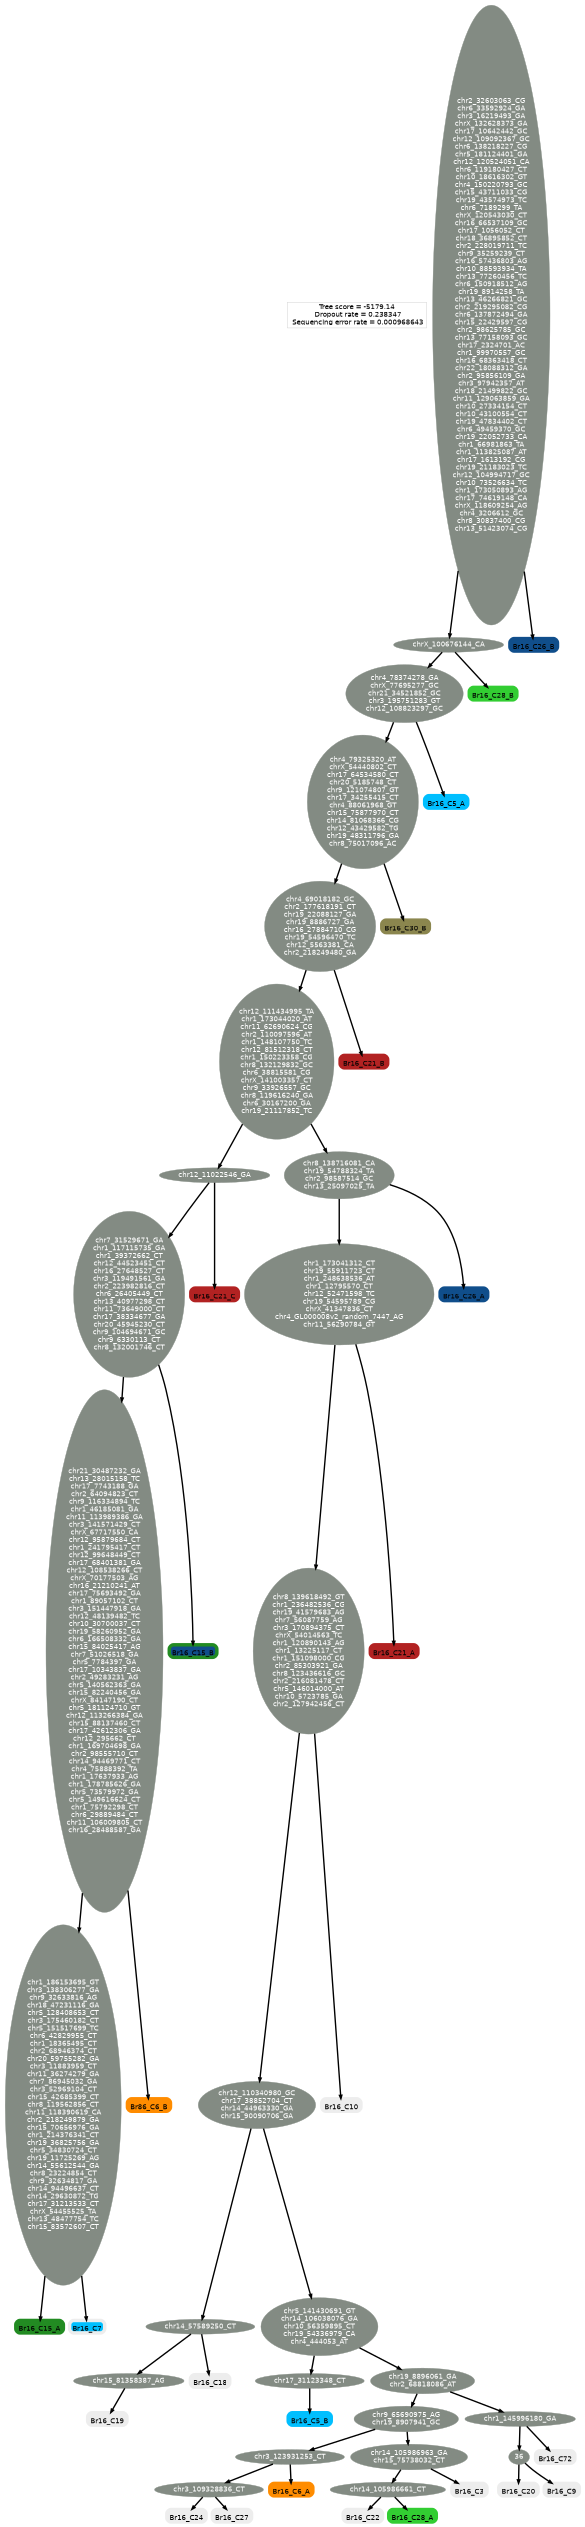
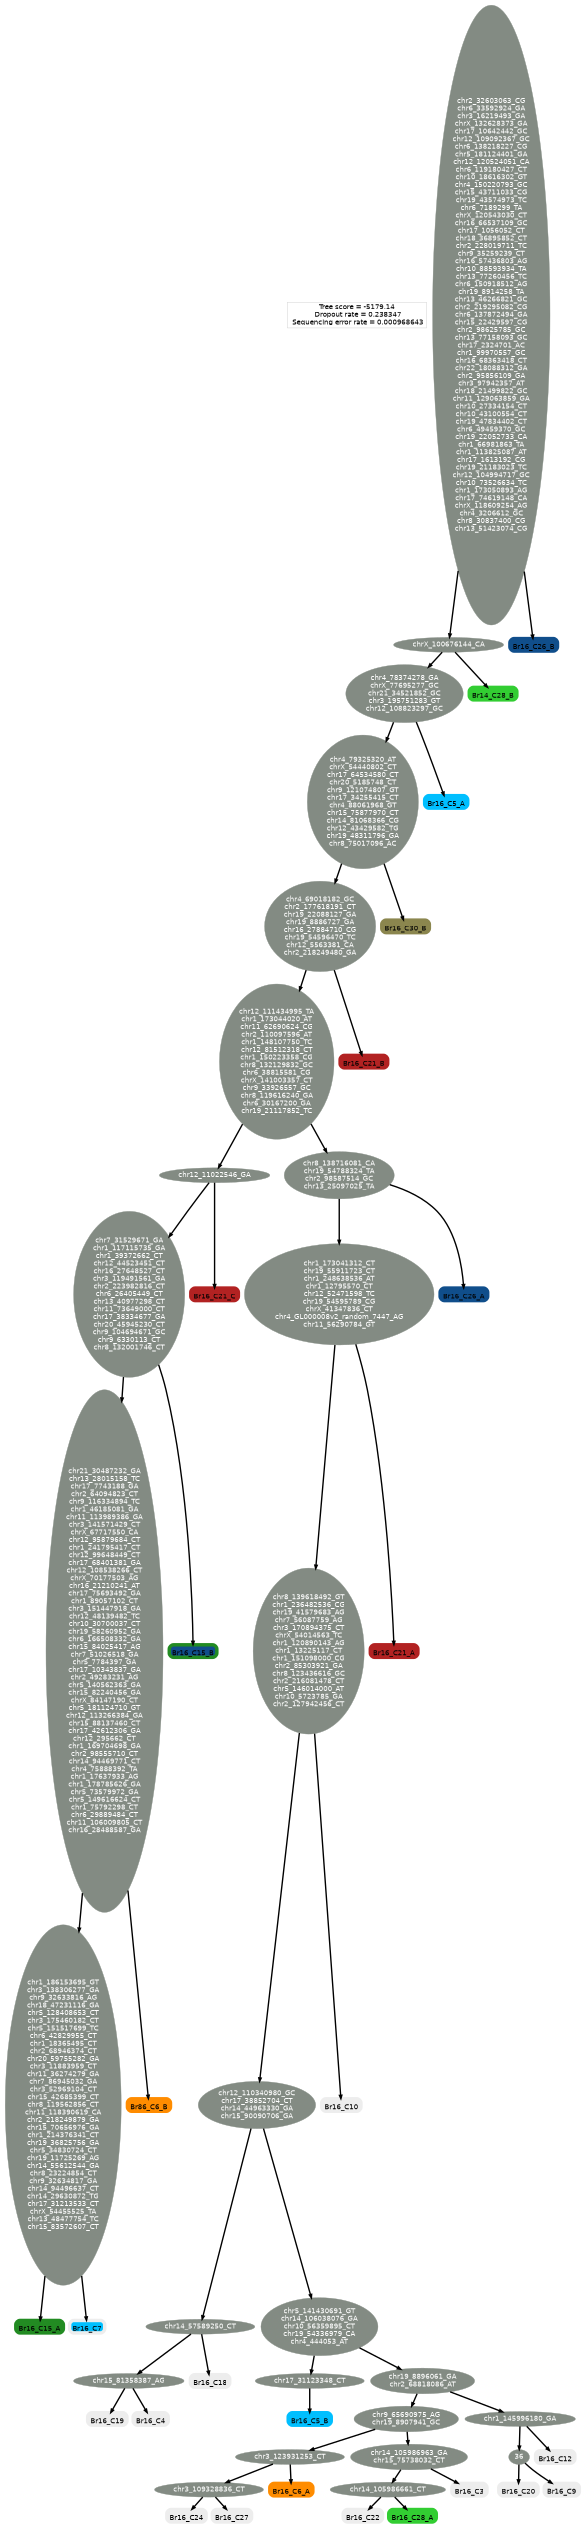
node "Br16_C28_B": label "Br16_C28_B" -> "Br14_C28_B"
node "Br16_C4": added
node "Br16_C72": label "Br16_C72" -> "Br16_C12"
